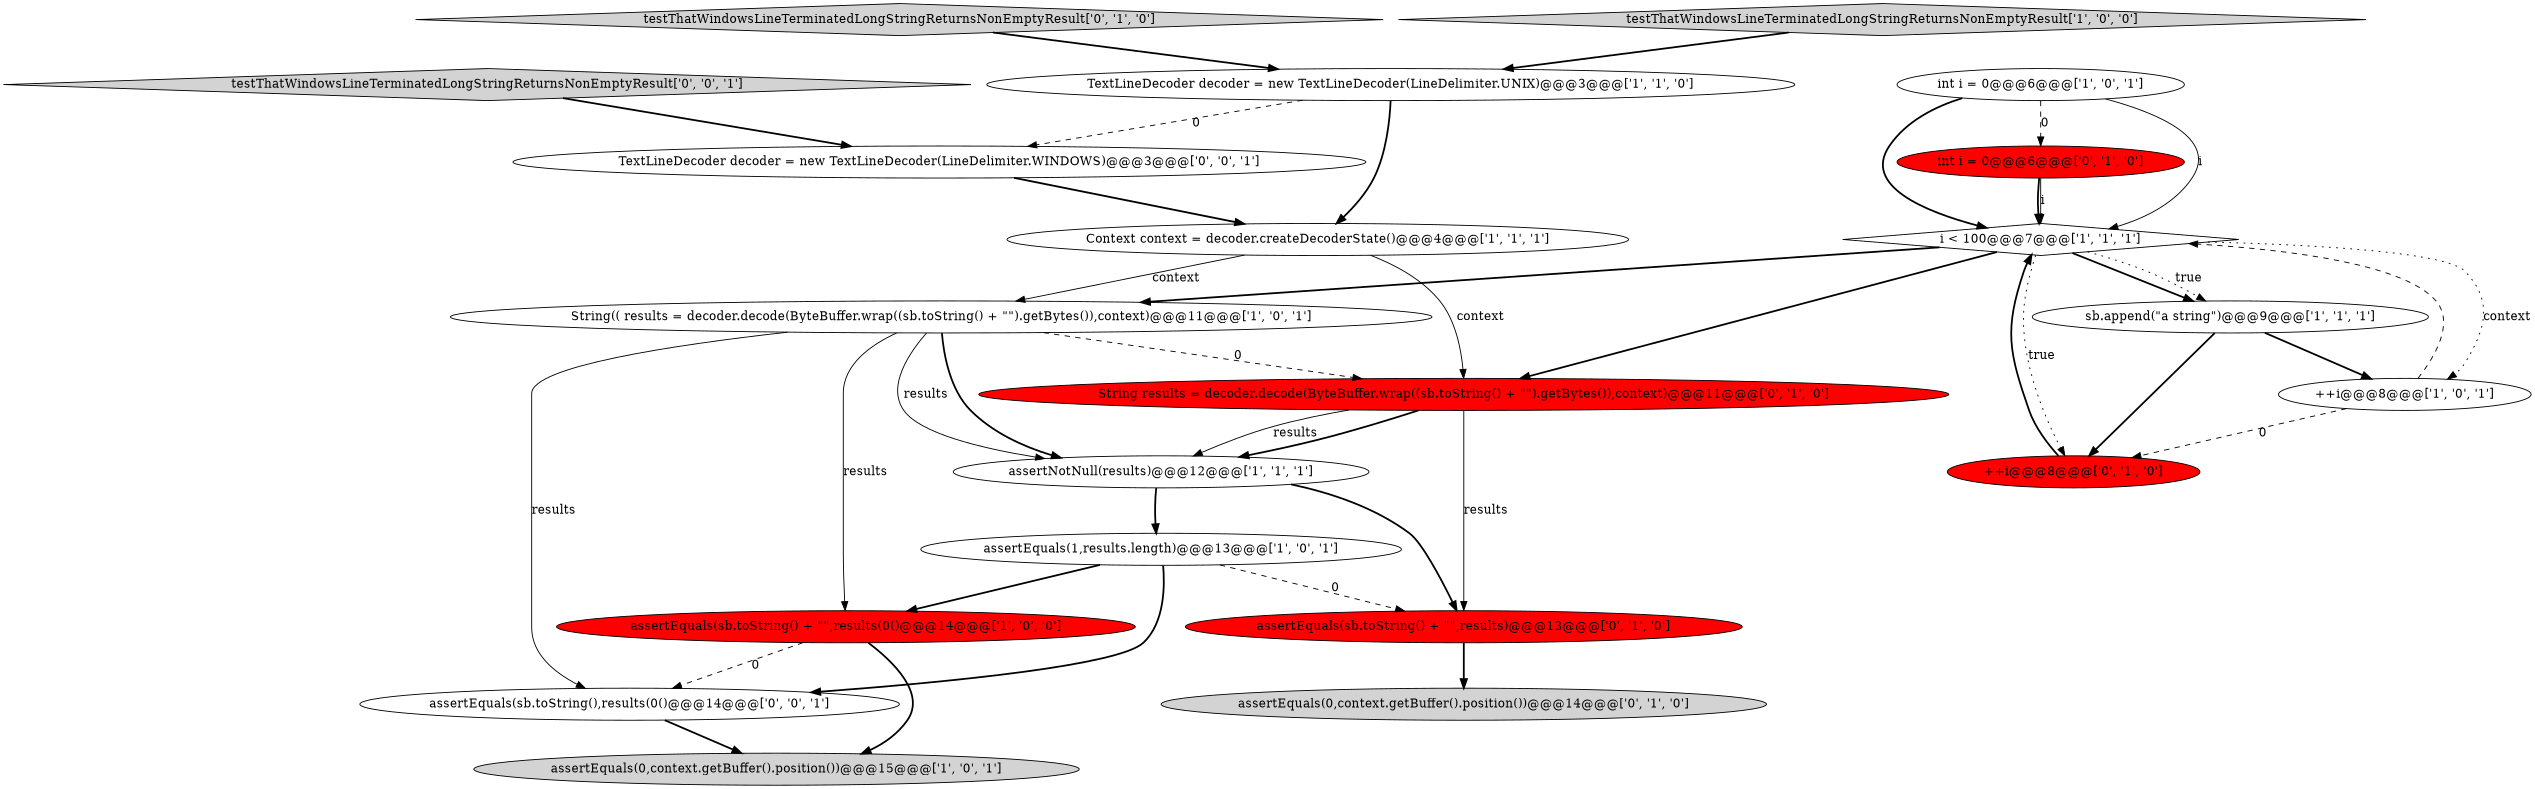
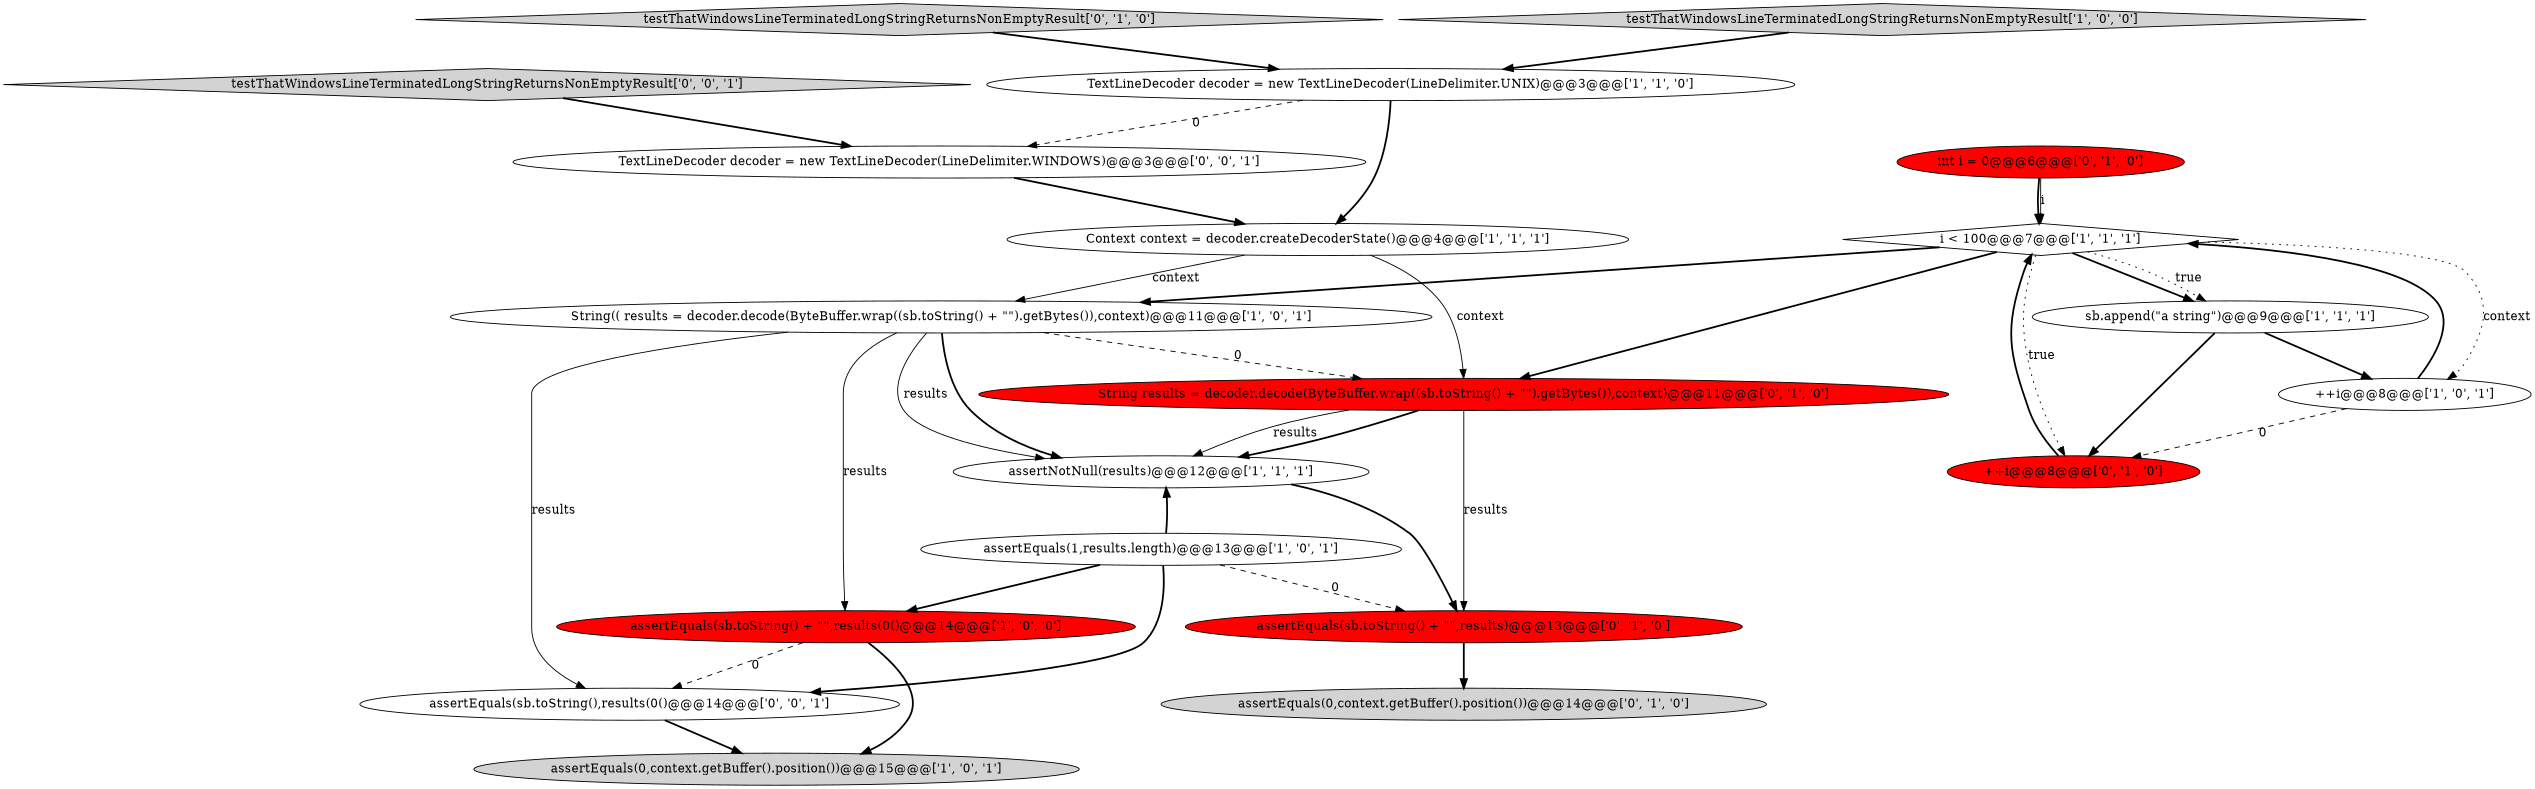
node "int i = 0@@@6@@@['1', '0', '1']": removed
edge "++i@@@8@@@['1', '0', '1']" -> "i < 100@@@7@@@['1', '1', '1']": style dashed -> bold
edge "assertNotNull(results)@@@12@@@['1', '1', '1']" -> "assertEquals(1,results.length)@@@13@@@['1', '0', '1']": reversed
